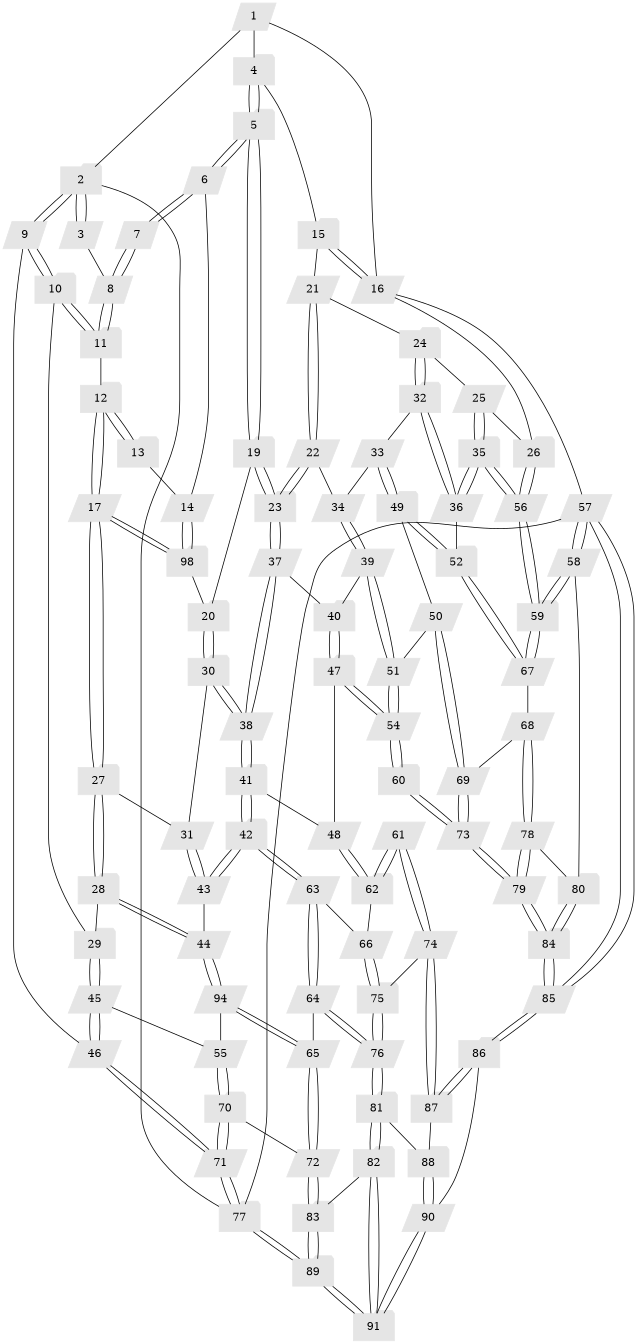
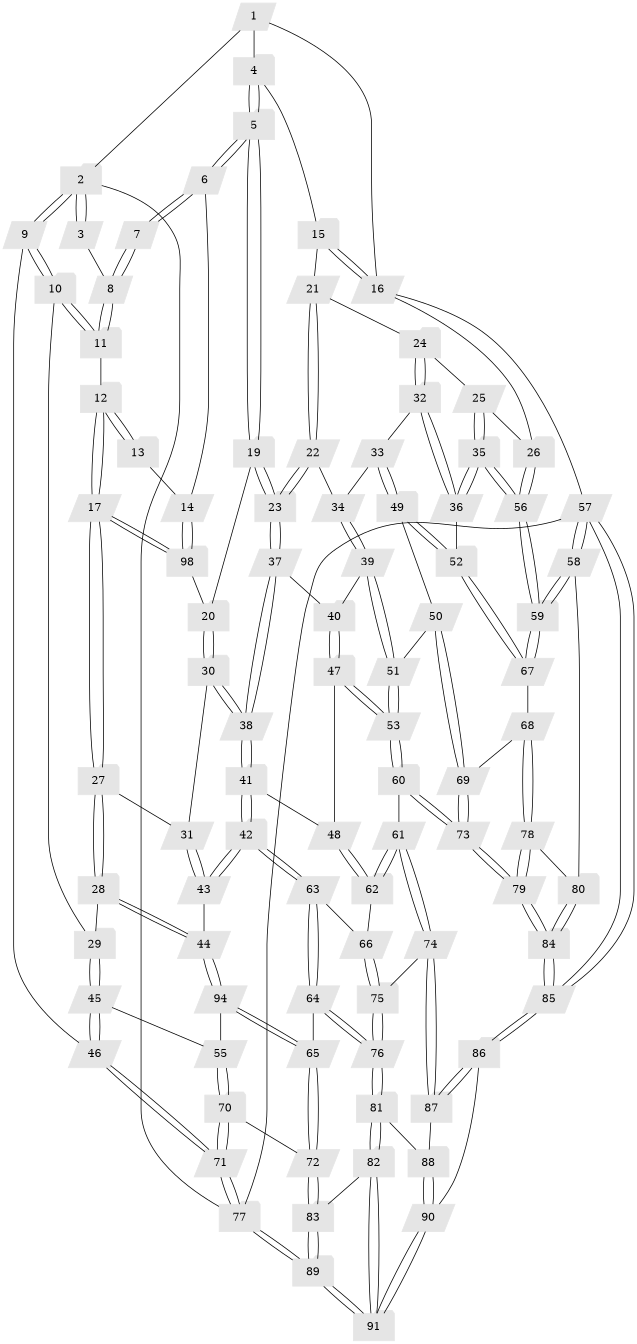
node "54": label "54" -> "53"
edge "60" -- "61": added
